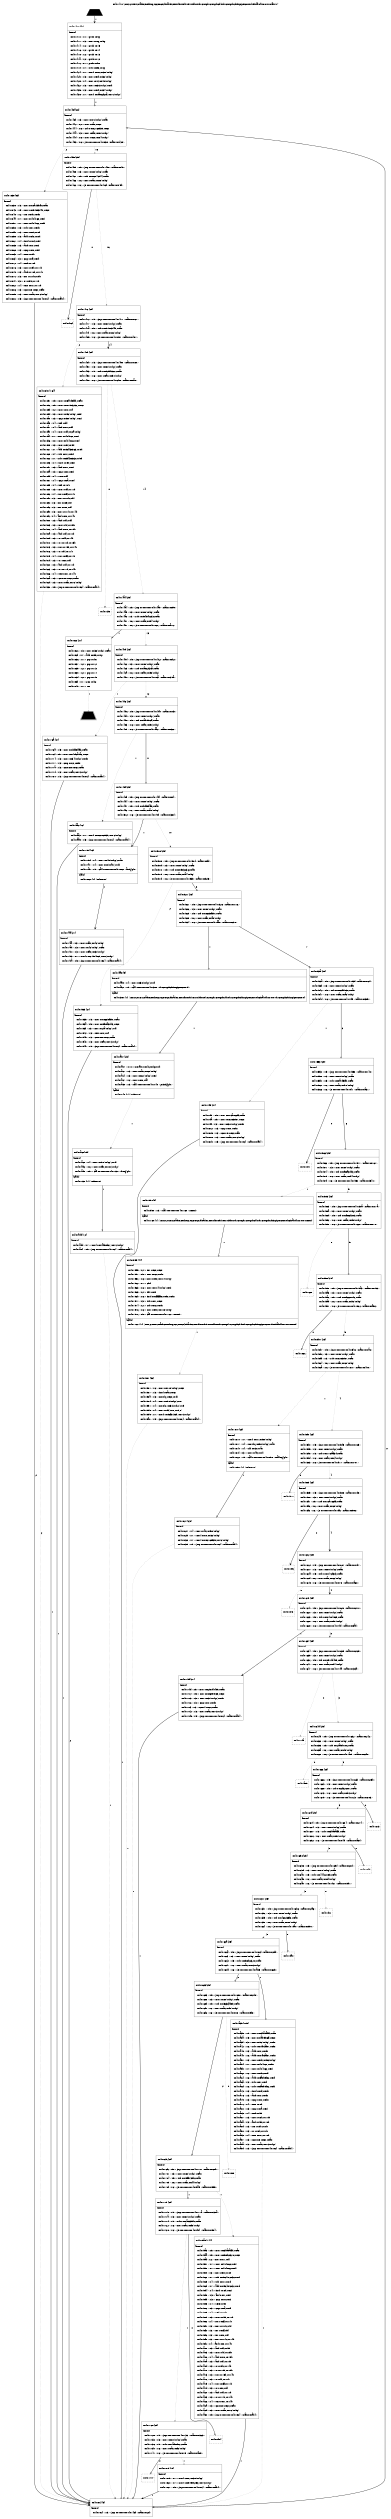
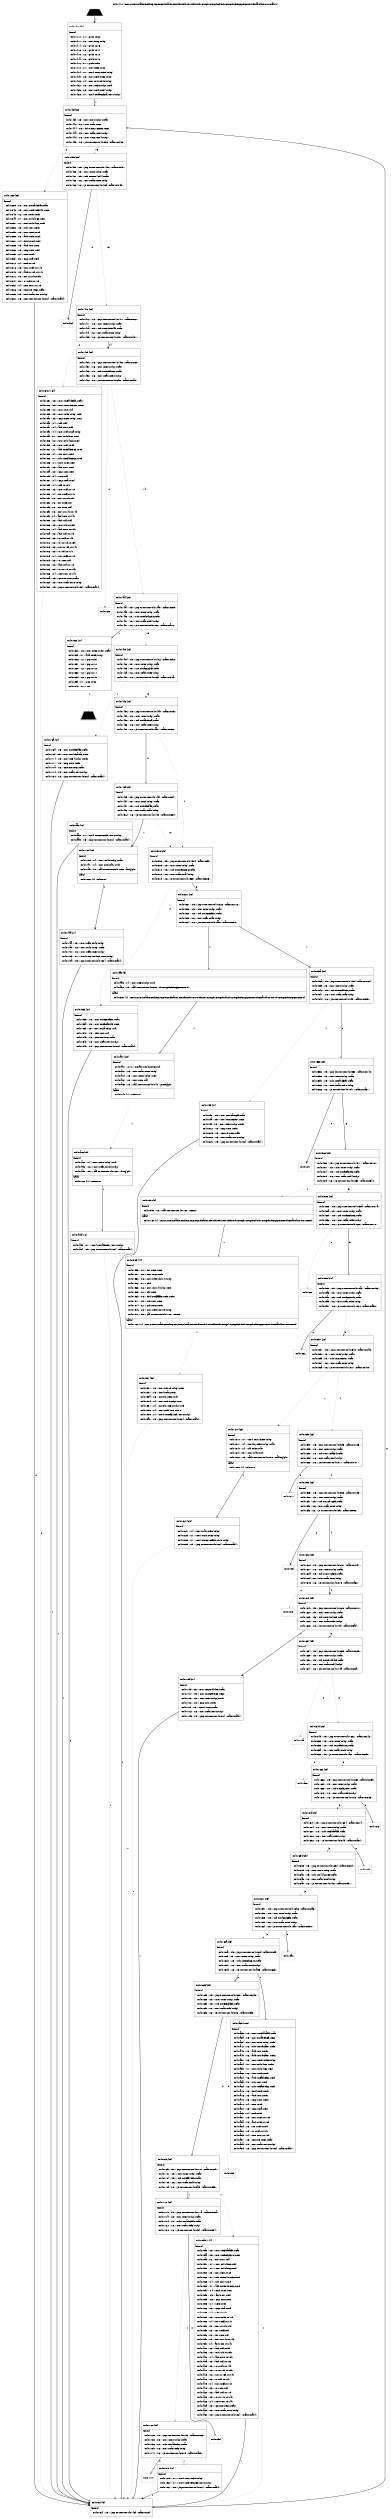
edge "0x4014d6 [25]" -> "0x401aa2 [12]": now "0x4014d6 [25]" -> "0x401508 [25]"
node "0x401dc1": removed
